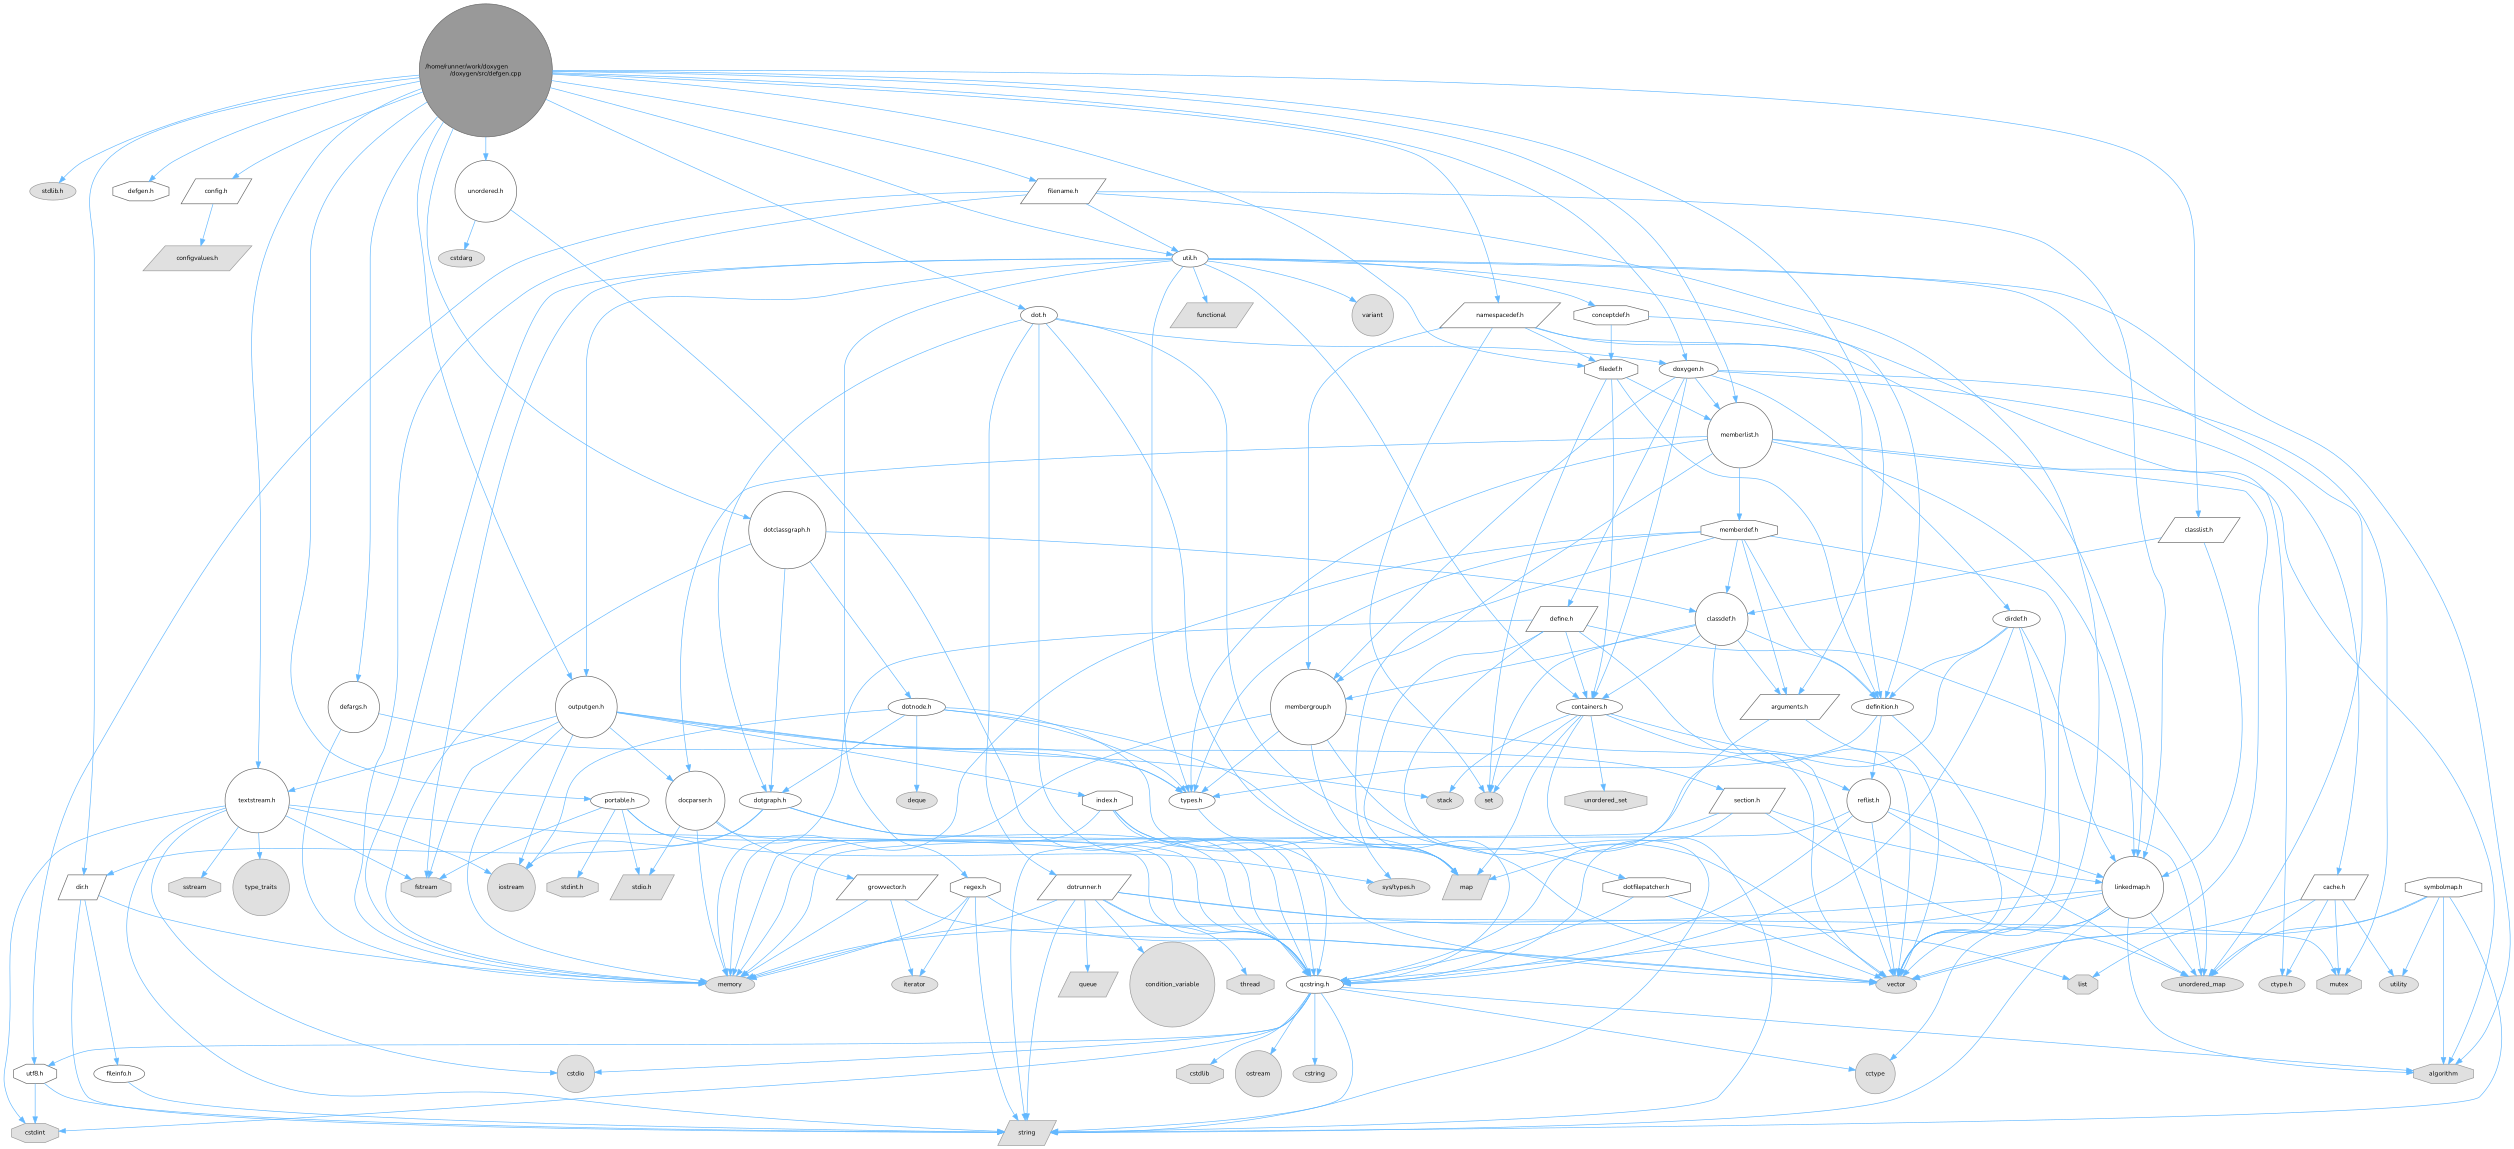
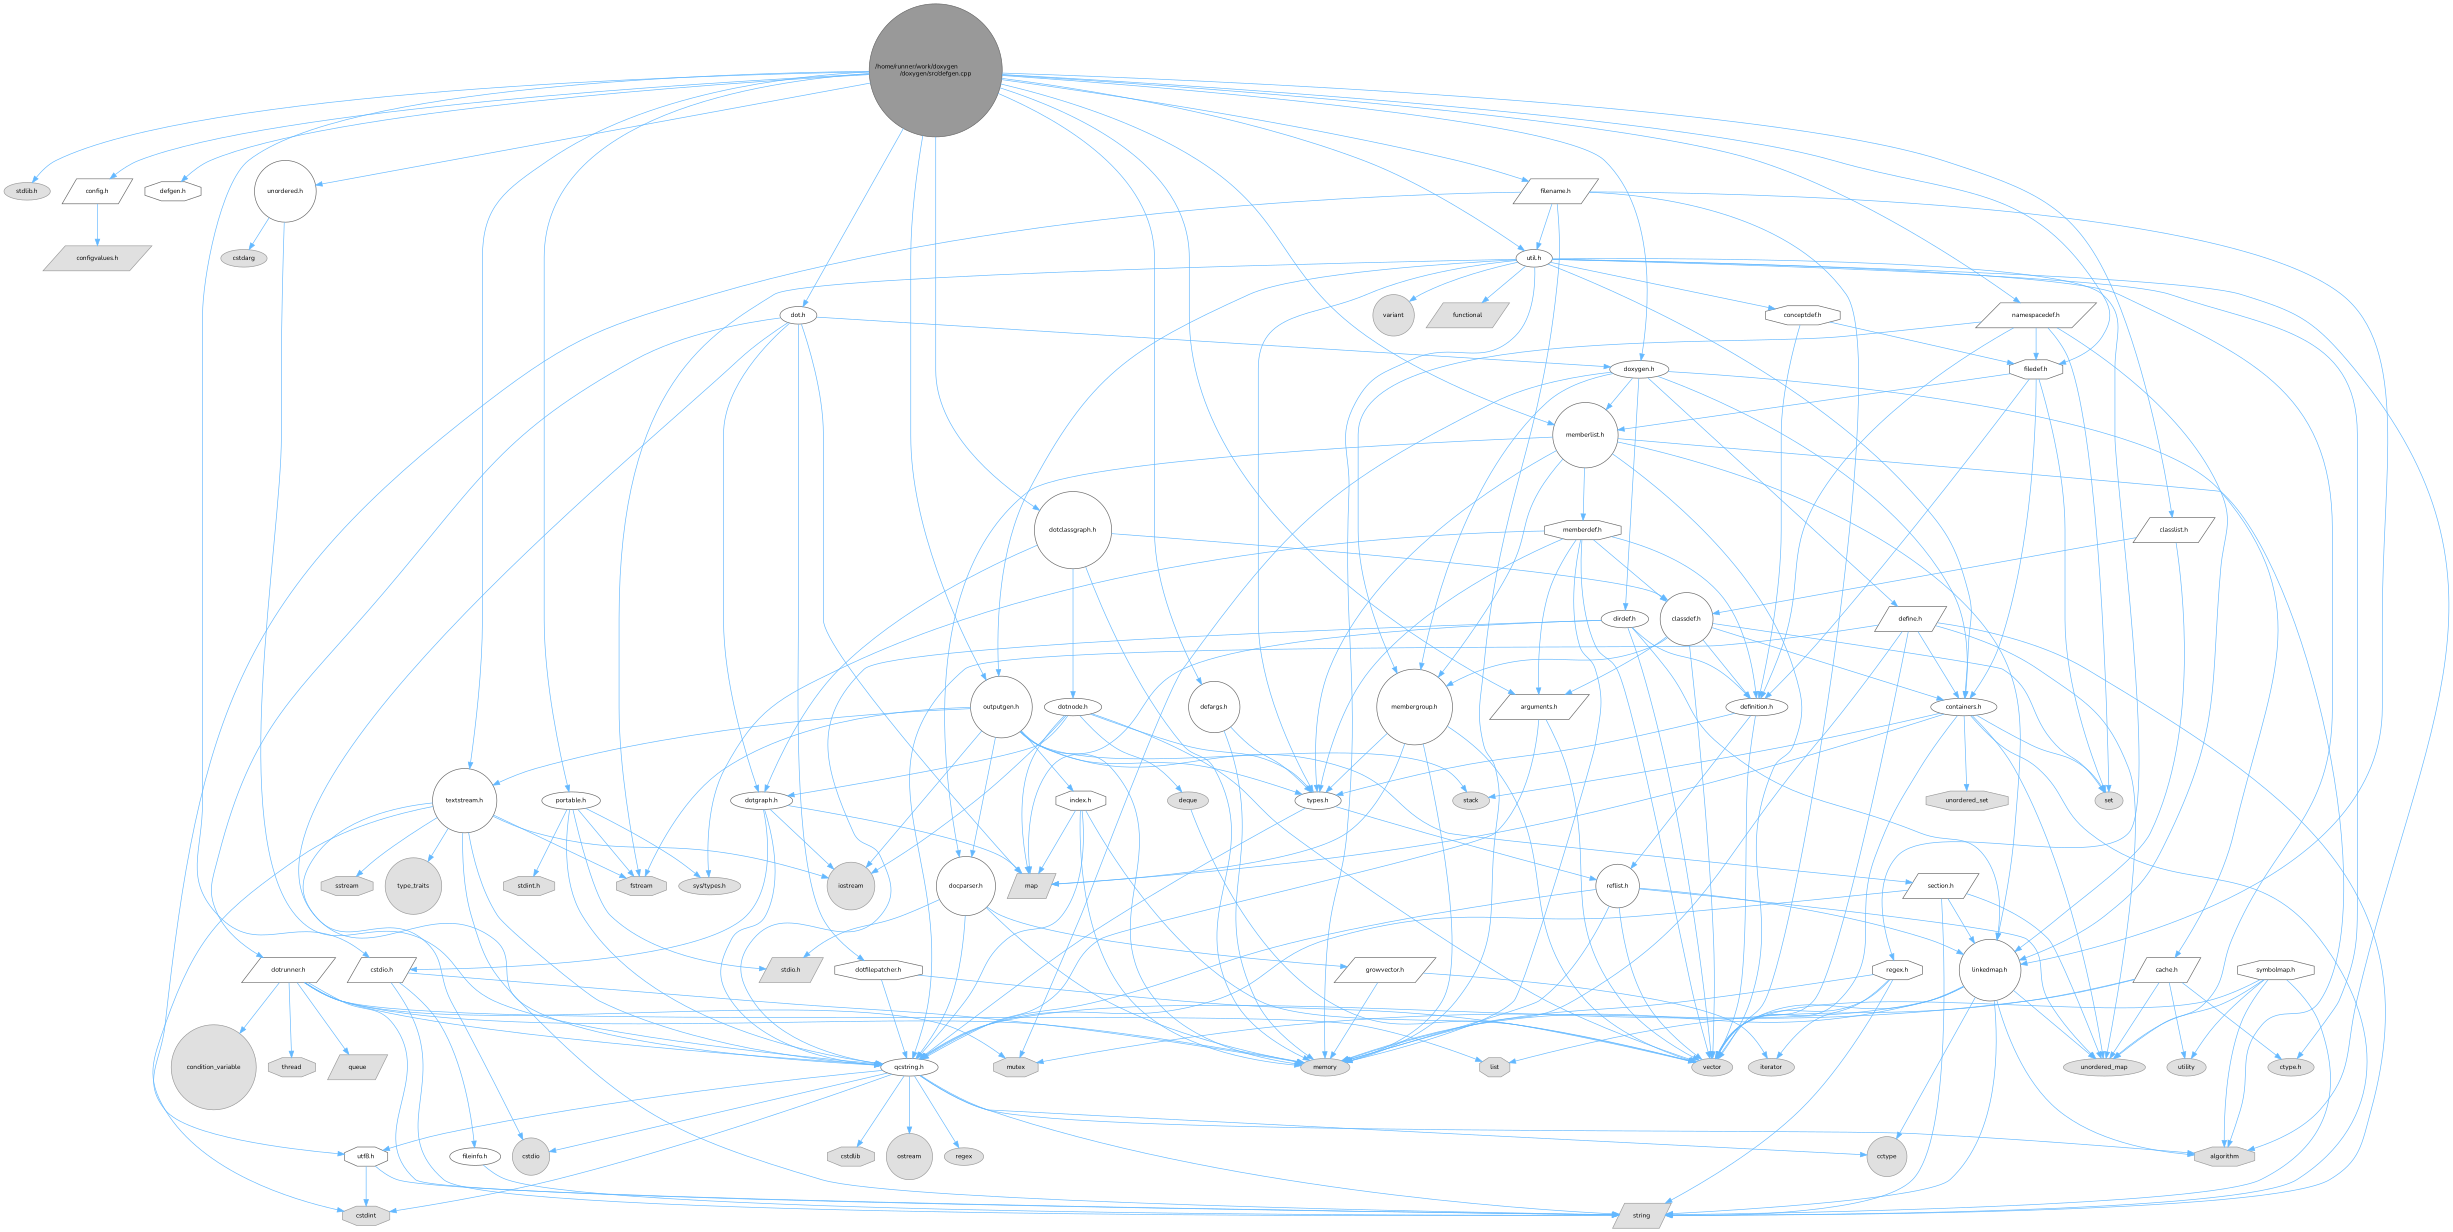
edge "membergroup.h" -> "reflist.h": now "types.h" -> "reflist.h"
node "dir.h": label "dir.h" -> "cstdio.h"
edge "growvector.h" -> "vector": now "deque" -> "vector"
node "cstring": label "cstring" -> "regex"
